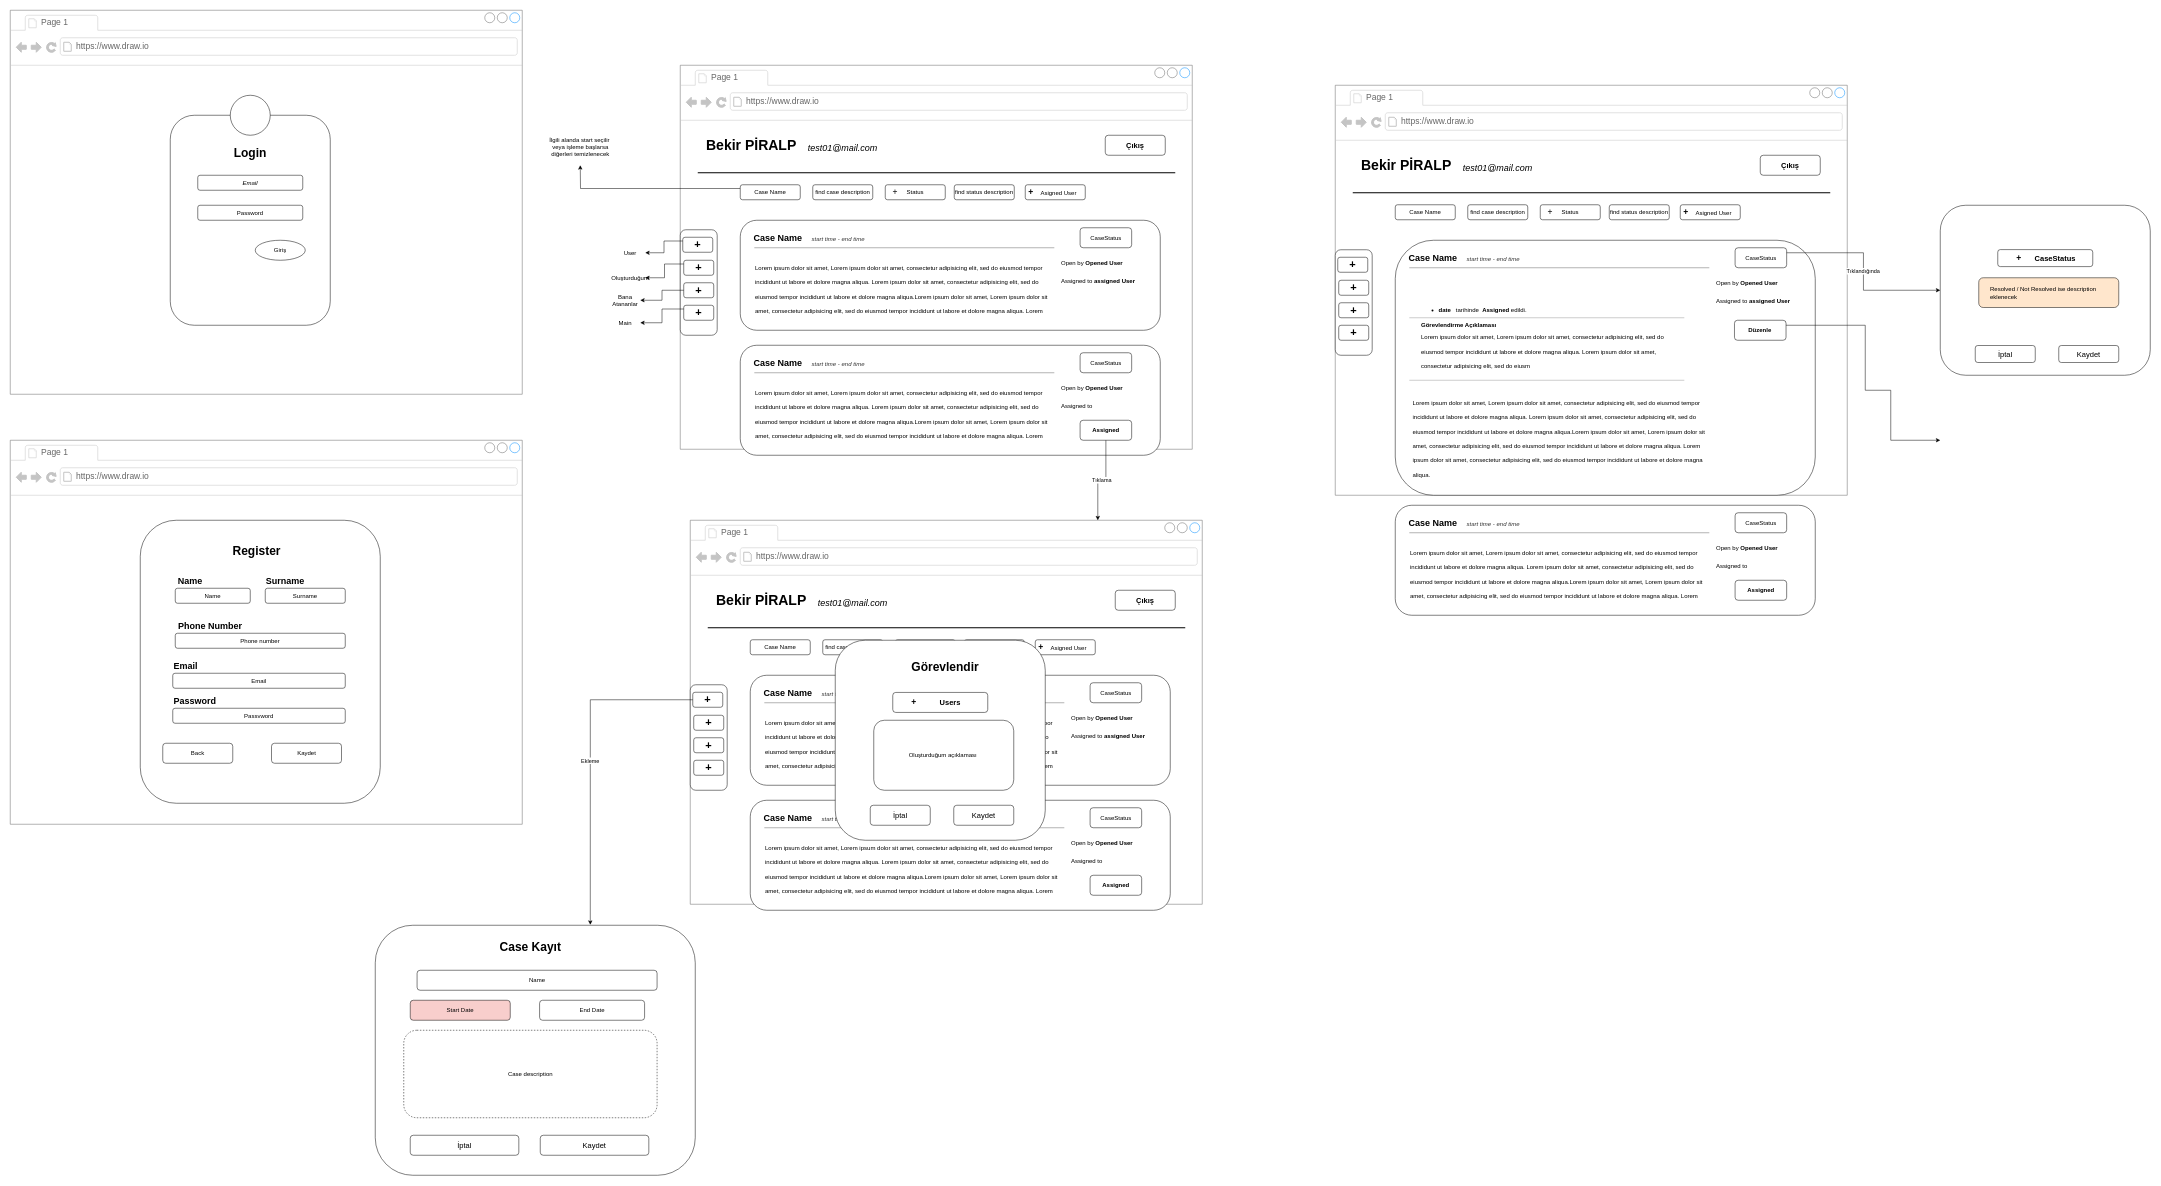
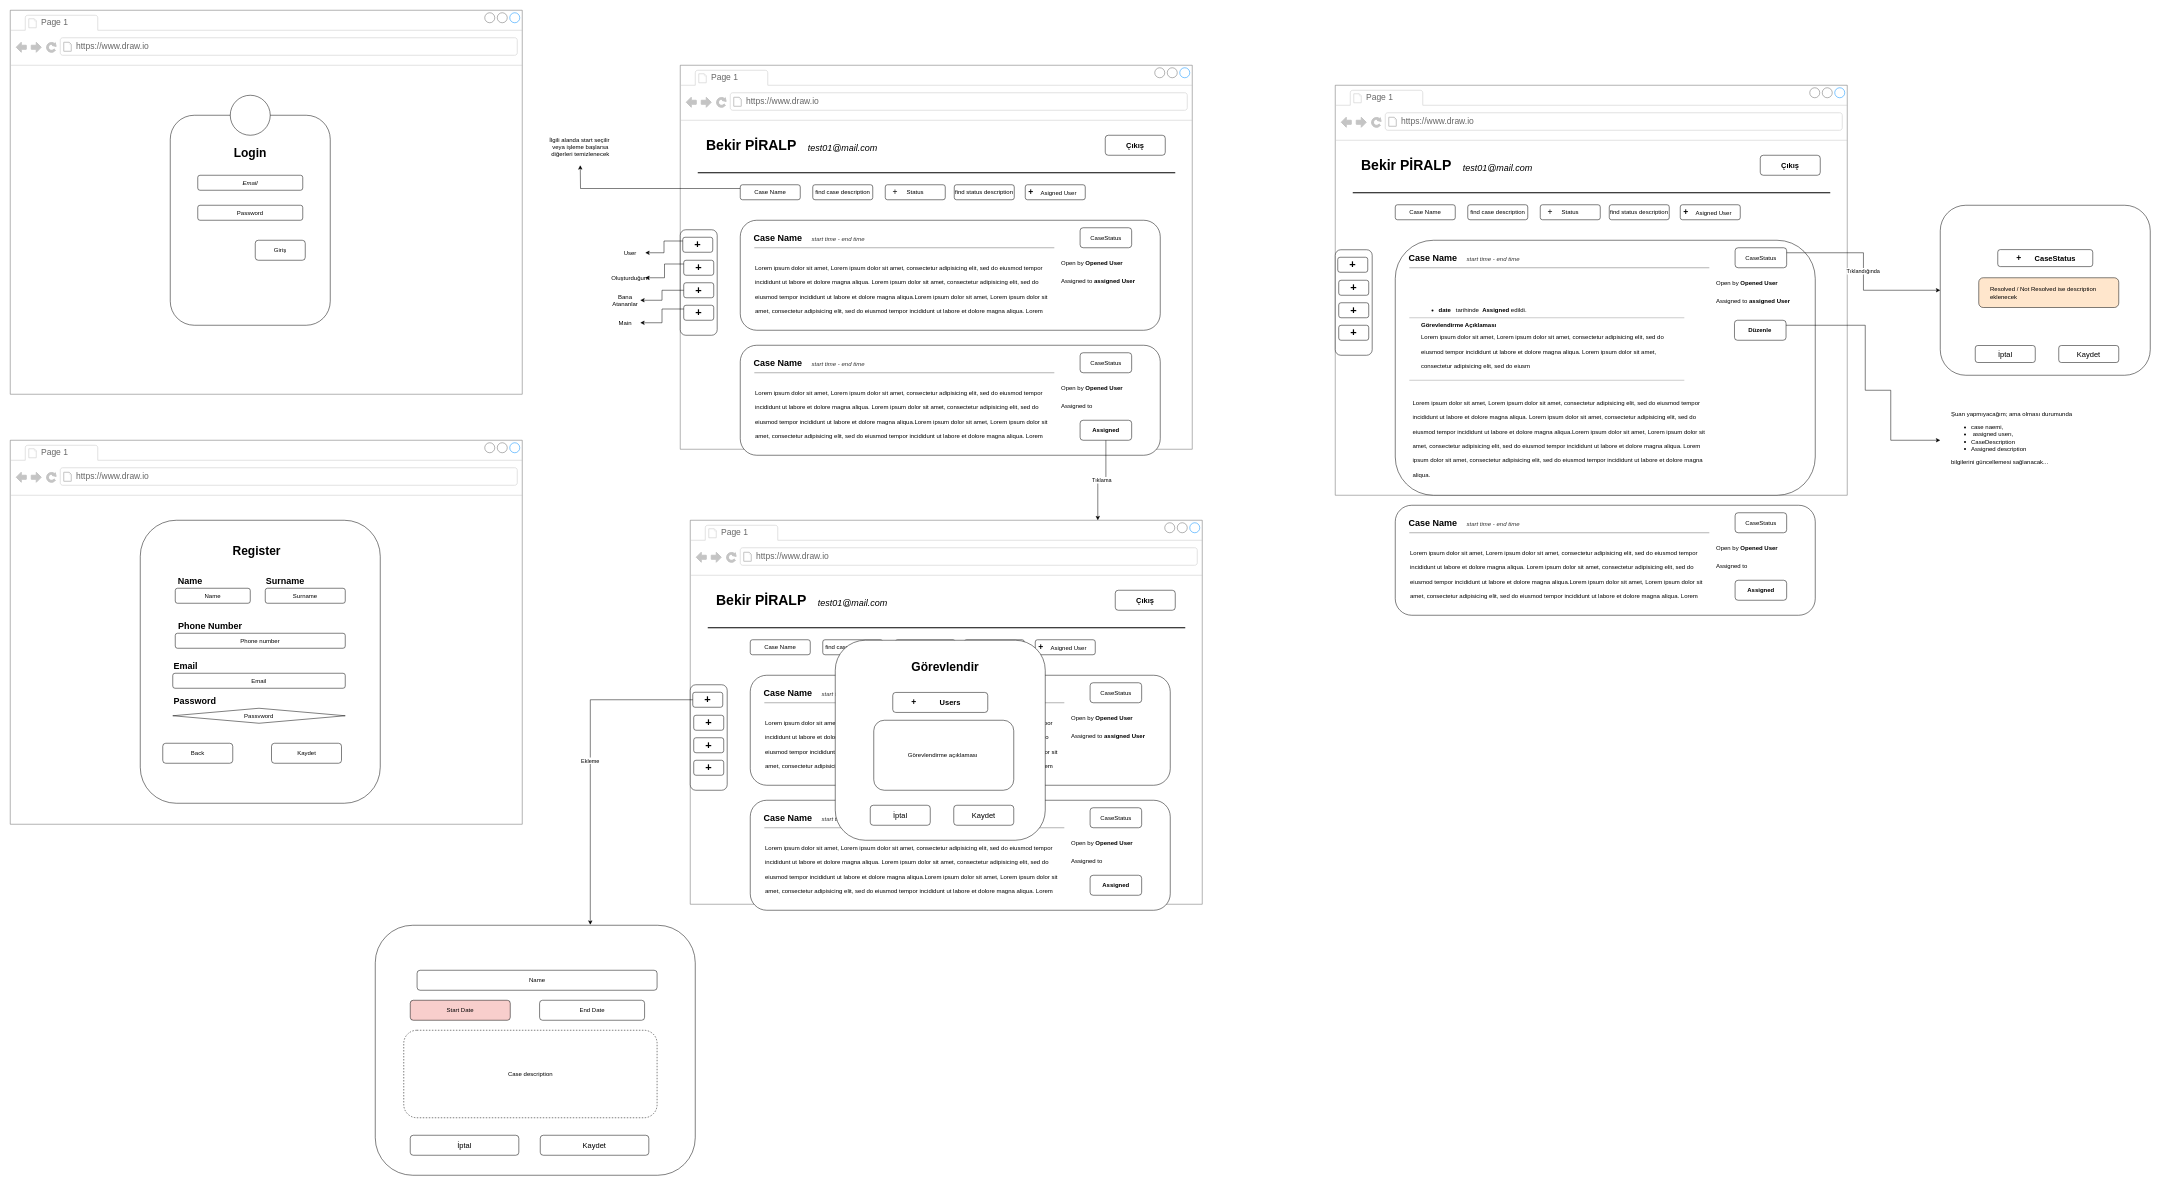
node "Giriş": shape ellipse -> rounded rectangle
node "Şuan yapmıyacağım; ama olması durumunda case naemi, assigned userı, CaseDescription Assigned description bilgilerini güncellemesi sağlanacak...": added
node "Passvword": shape rounded rectangle -> diamond
node "Oluşturduğum açıklaması": label "Oluşturduğum açıklaması" -> "Görevlendirme açıklaması"
node "Case Kayıt": removed
